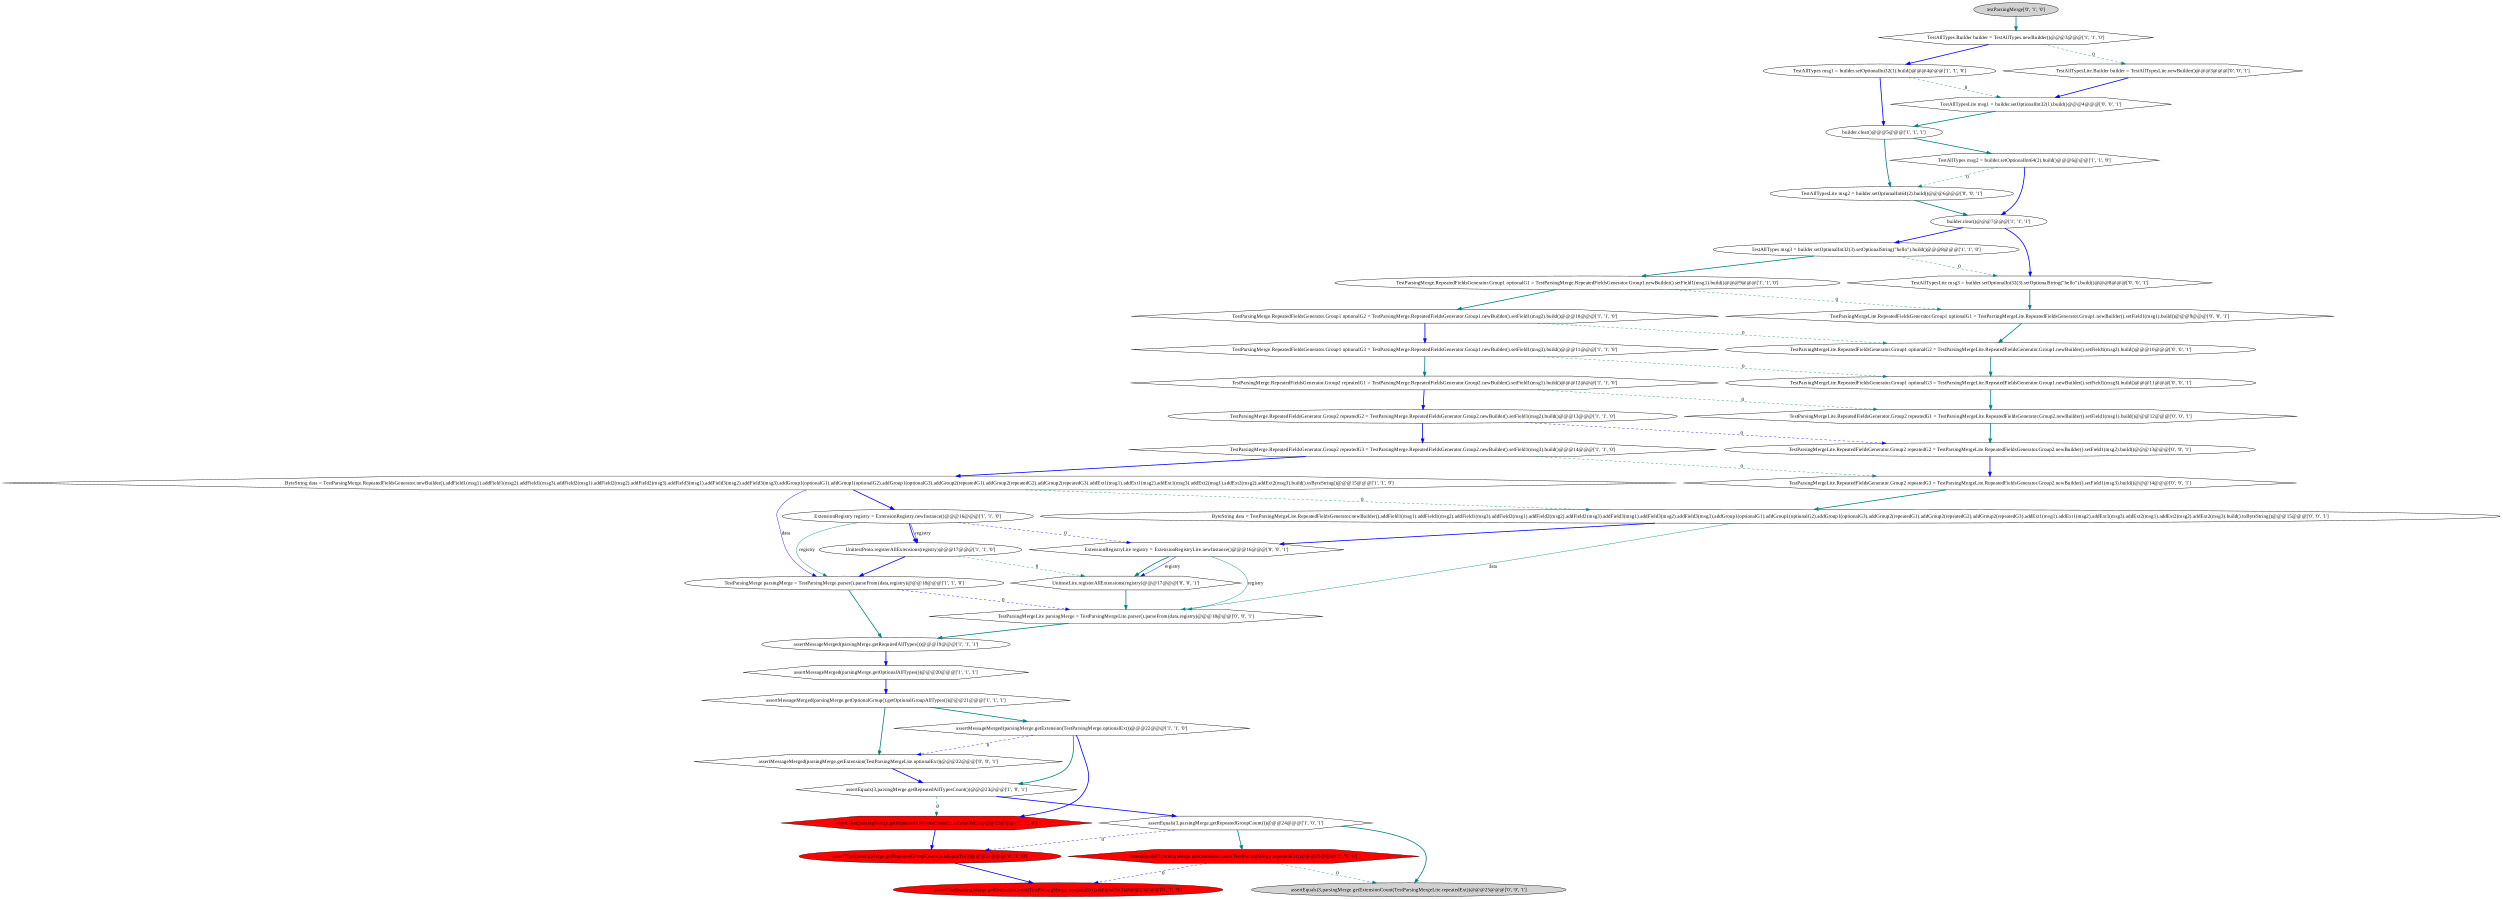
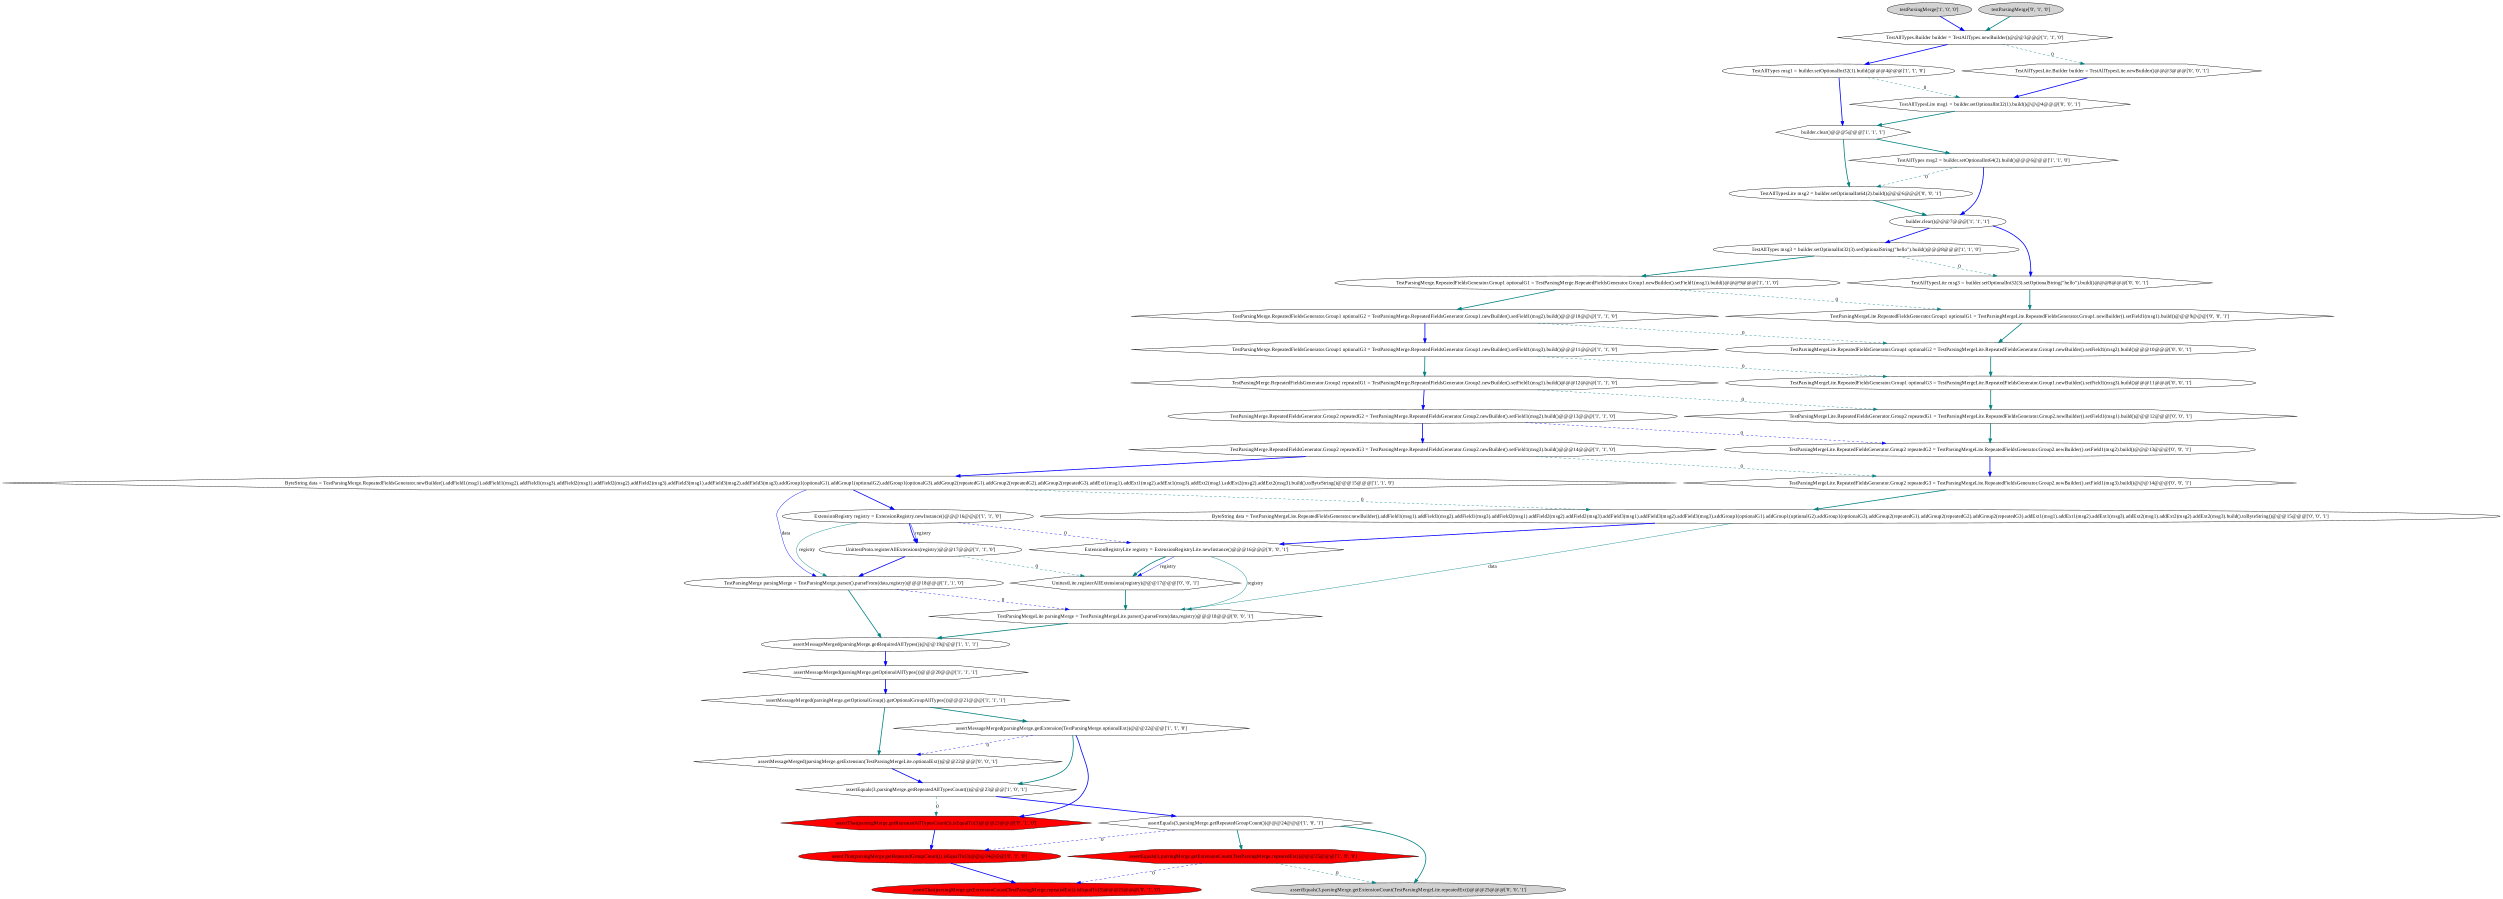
node "testParsingMerge['1', '0', '0']": added
node "builder.clear()@@@5@@@['1', '1', '1']": shape ellipse -> hexagon
